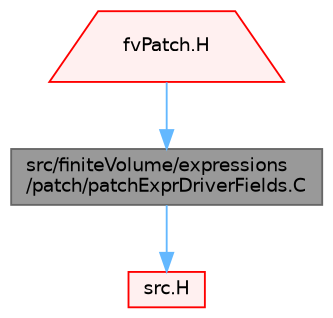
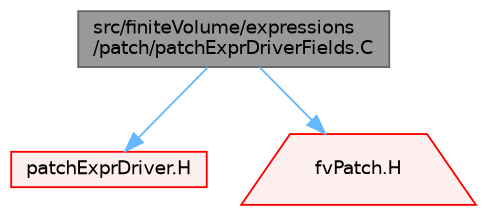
edge "fvPatch.H" -> "src/finiteVolume/expressions /patch/patchExprDriverFields.C": reversed
node "src.H": label "src.H" -> "patchExprDriver.H"
